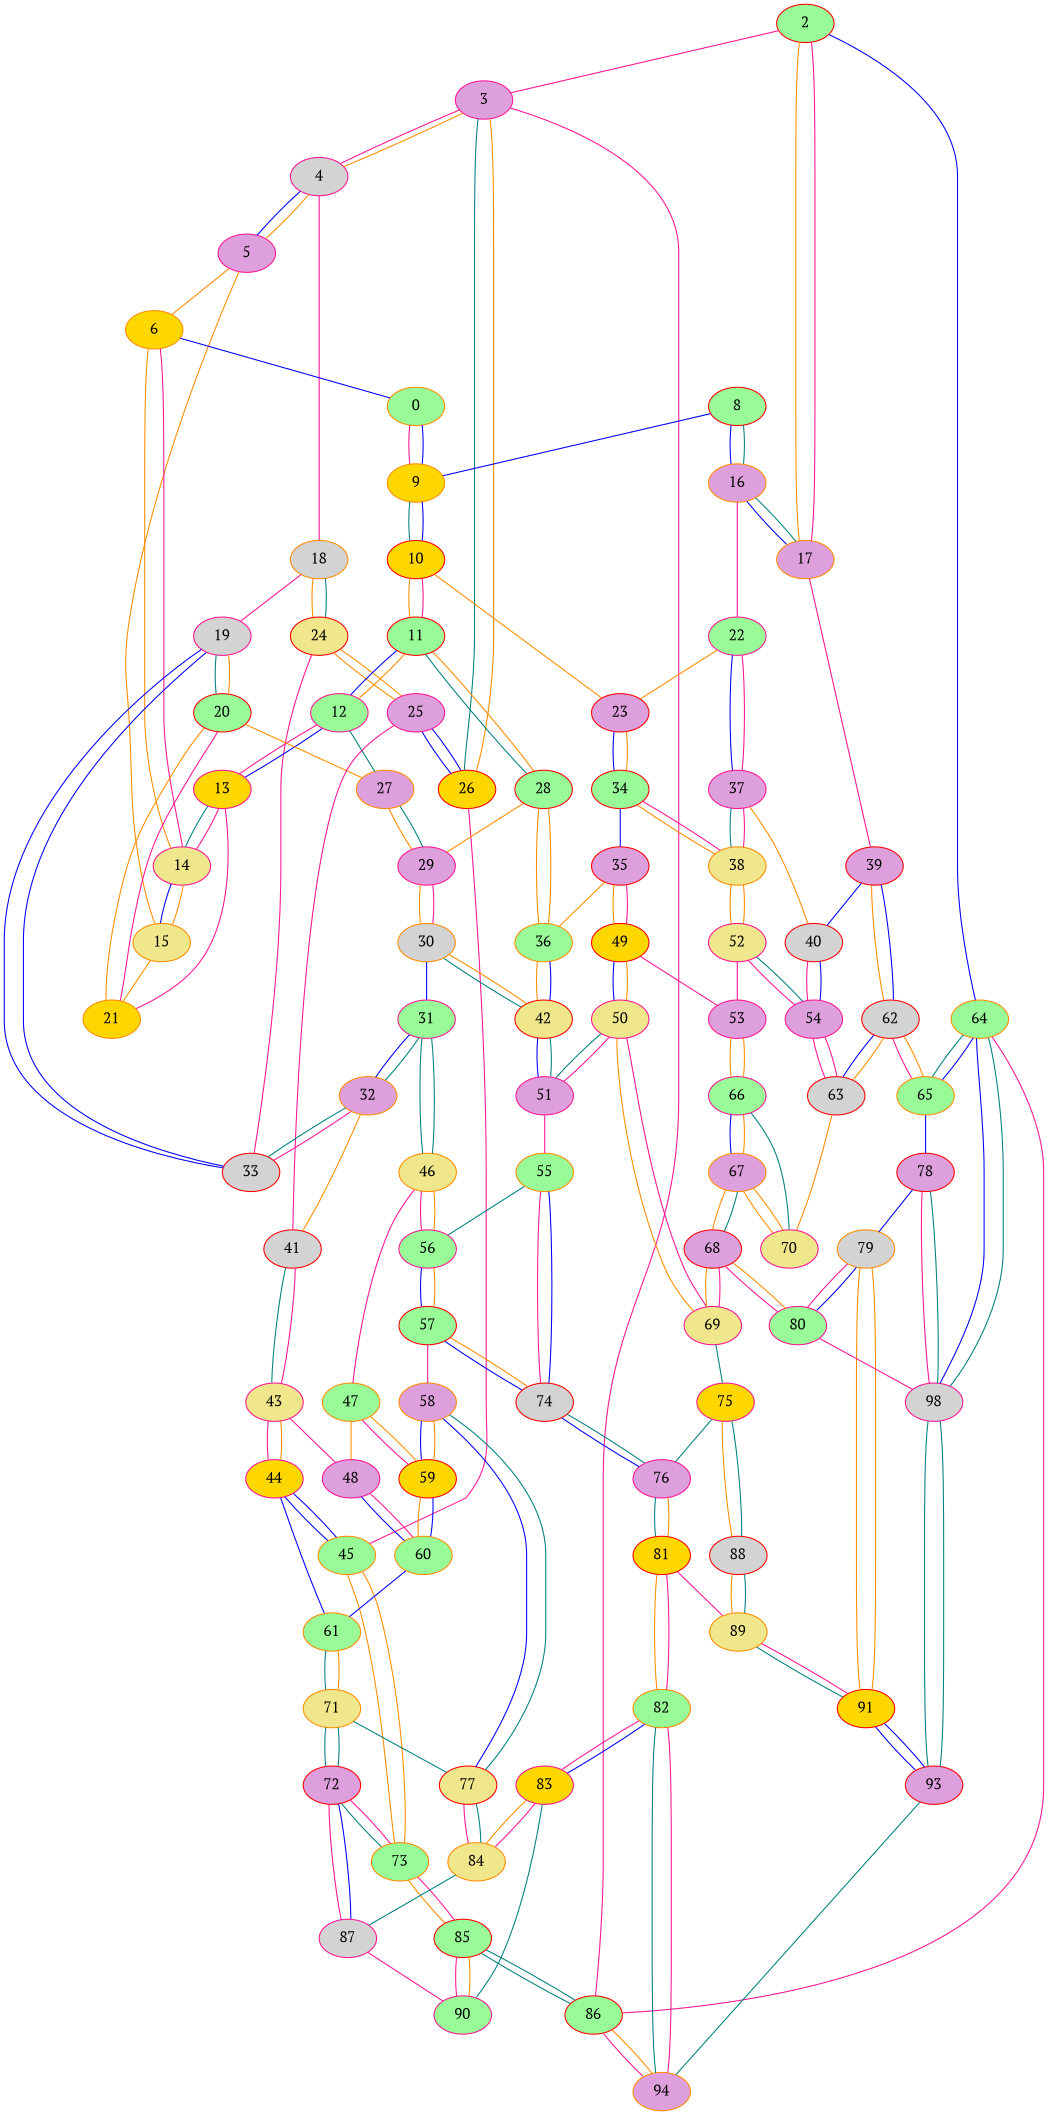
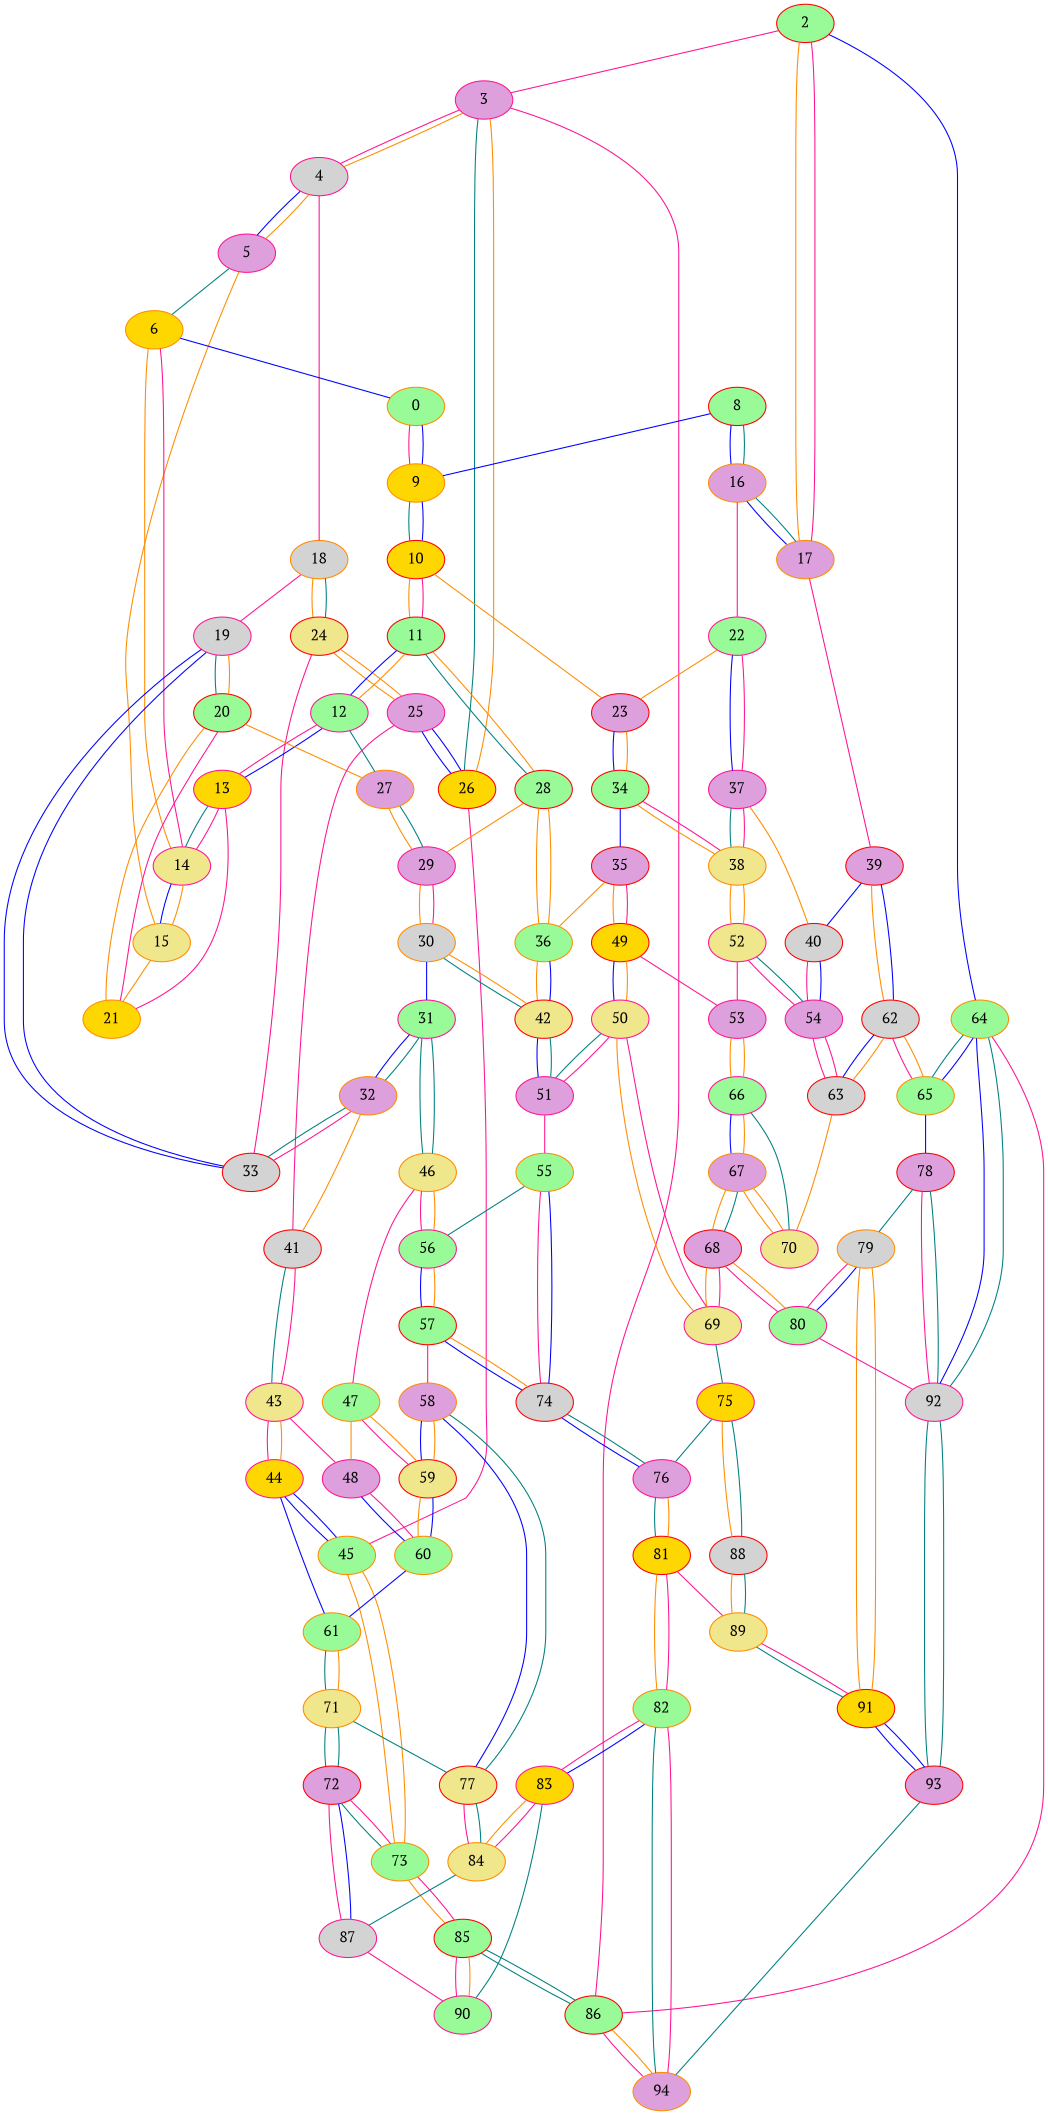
edge "5" -- "6": color darkorange -> teal
edge "78" -- "79": color blue -> teal
node "98": label "98" -> "92"
node "59": fillcolor gold -> khaki
